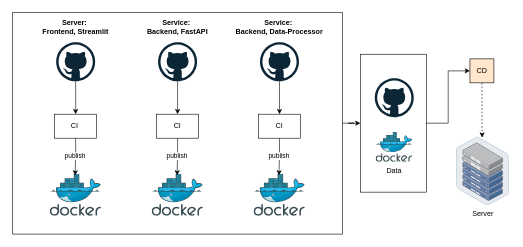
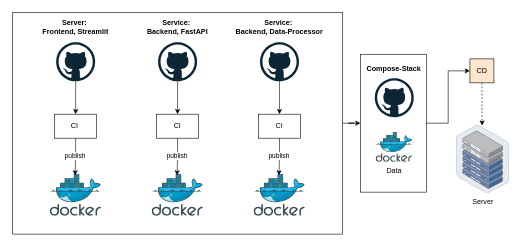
node "Compose-Stack": added
node "Server": moved (483, 171) -> (483, 159)
